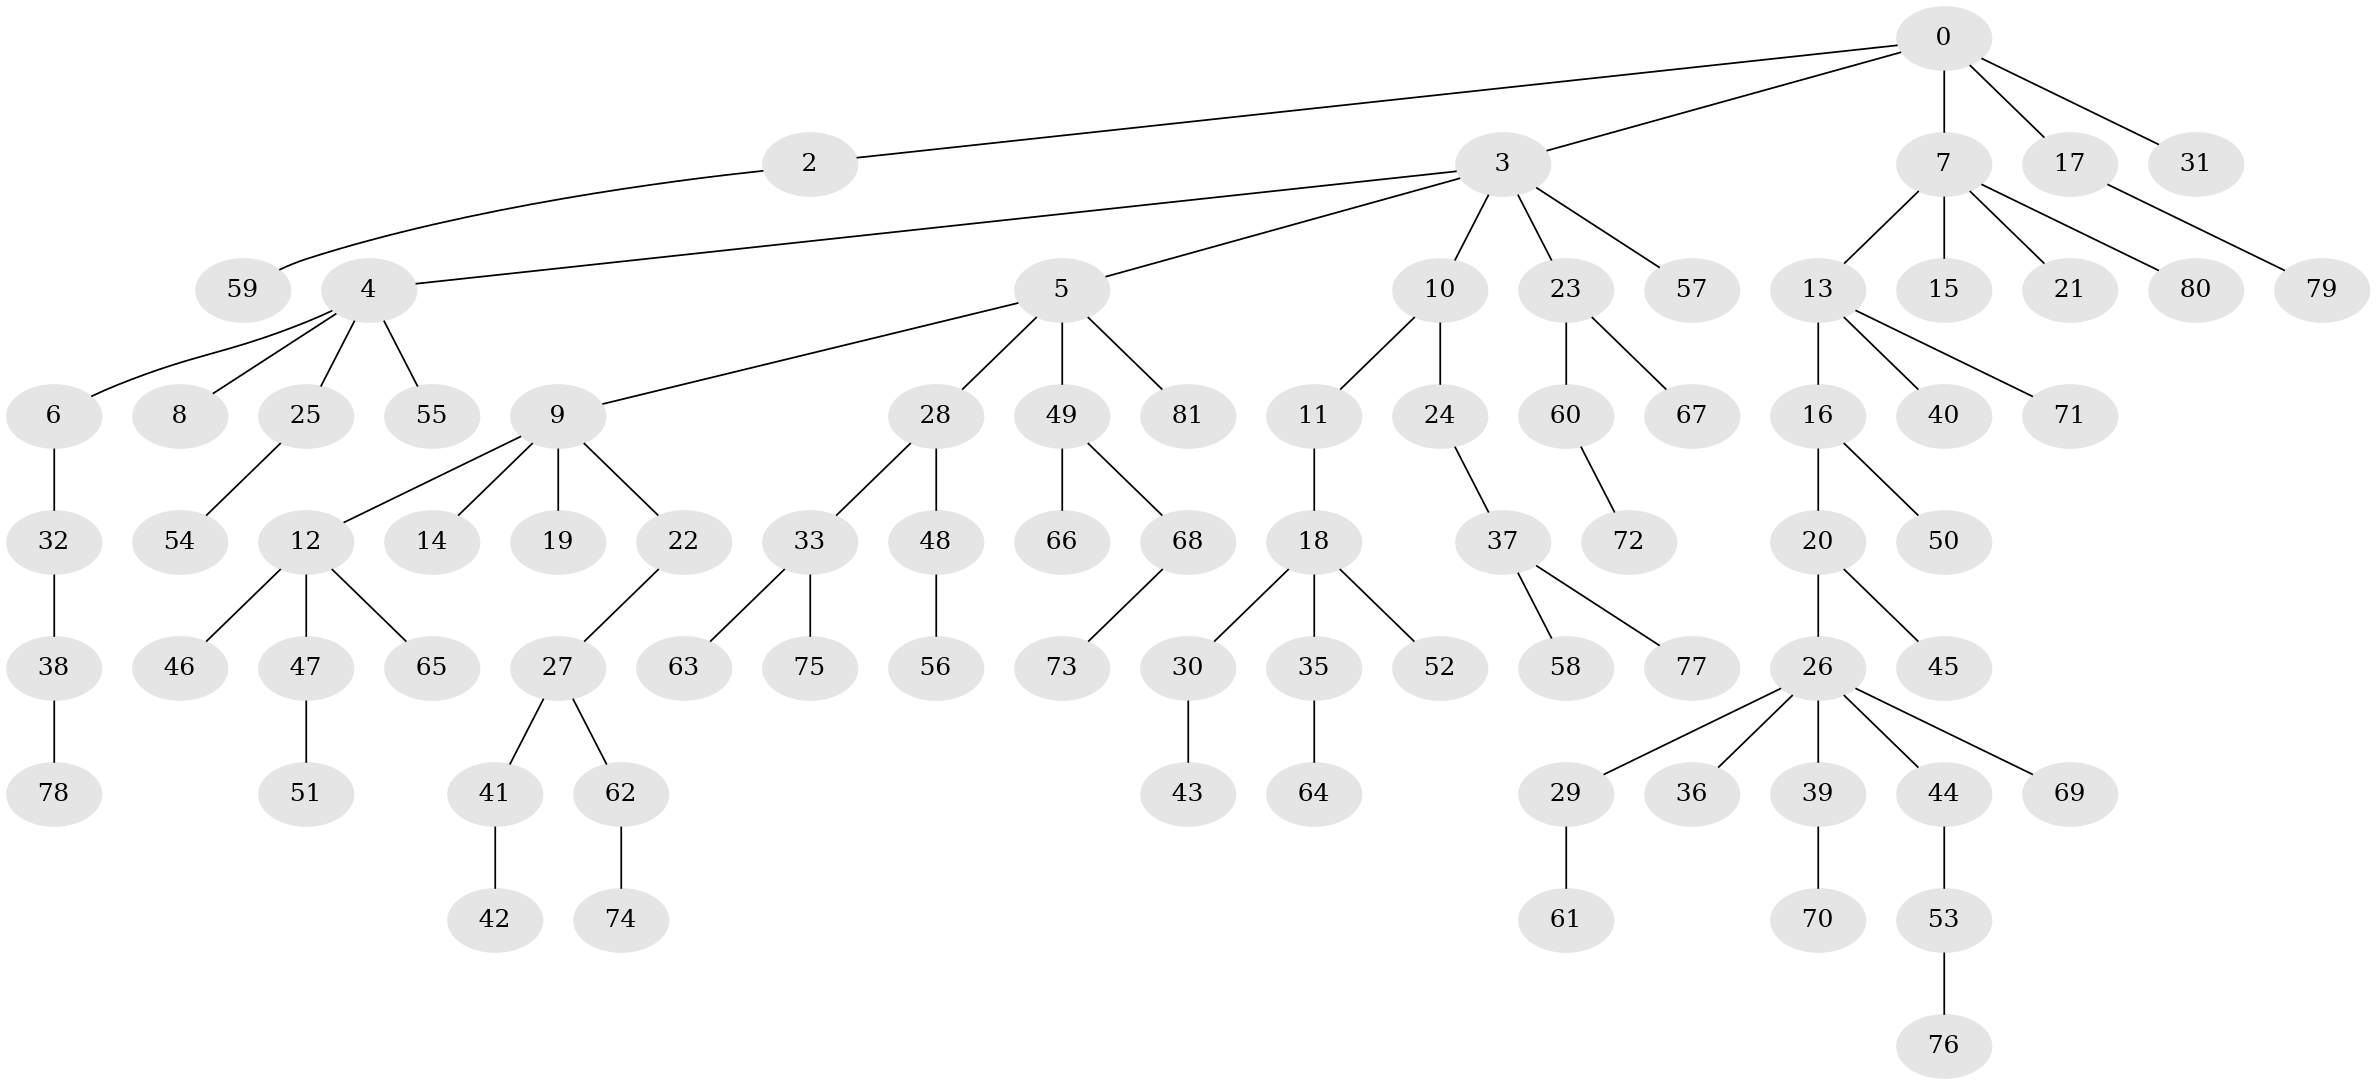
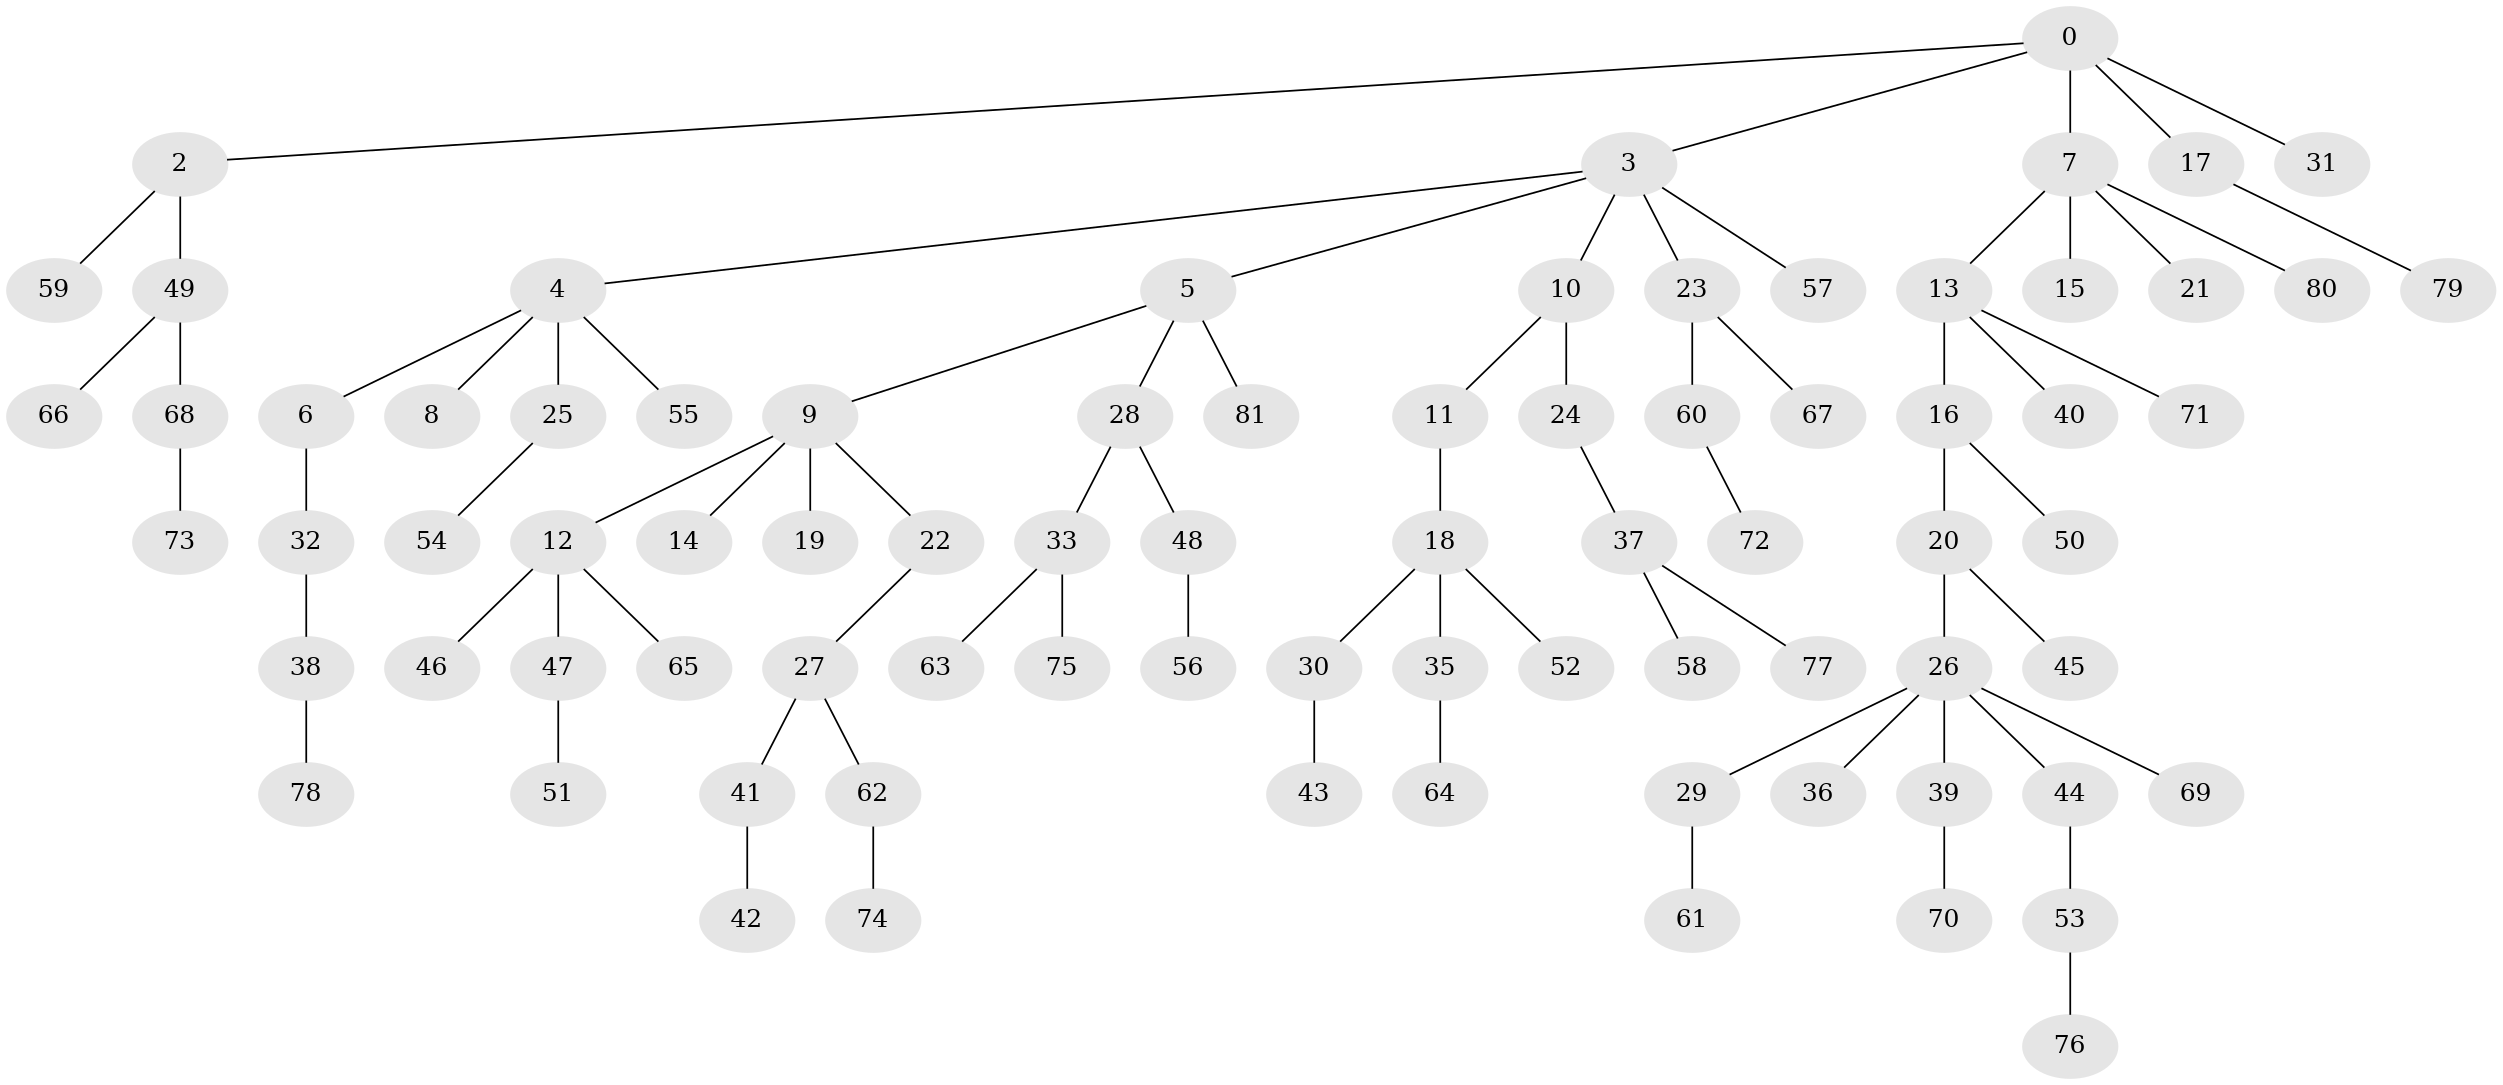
edge "5" -- "49": now "2" -- "49"
